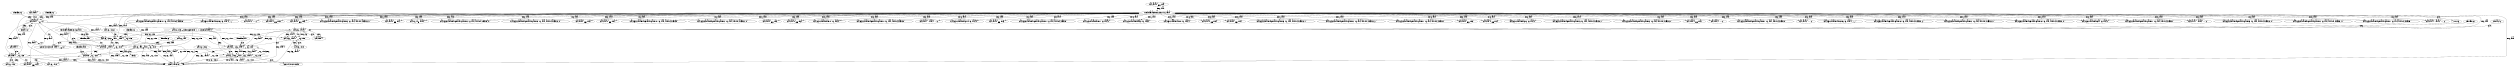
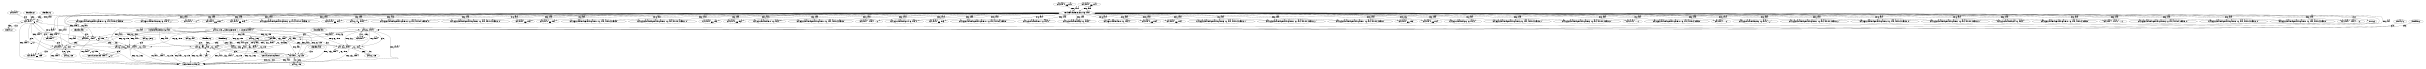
edge "(MethodParameterIn,const ut8 *data)" -> "(Call,data[0] == 0xa0)": reversed
edge "(MethodParameterIn,const ut8 *data)" -> "(Call,data[0] == 0x0a)": label "DDG: data" -> "DDG: addr"
edge "(MethodParameterIn,const ut8 *data)" -> "(Call,data[0] == 0xa2)": label "DDG: data" -> "DDG: addr"
edge "(MethodParameterIn,const ut8 *data)" -> "(Call,data[0] == 0x69)": label "AST: data" -> "DDG: data"
edge "(MethodParameterIn,const ut8 *data)" -> "(Call,data[0] == 0xe9)": label "DDG: addr" -> "DDG: data"
edge "(MethodParameterIn,const ut8 *data)" -> "(Call,data[0] == 0x29)": label "DDG: data" -> "DDG: 256"
edge "(Call,data[1] <= 127)" -> "(Call,op->jump = addr + data[1] + op->size)": reversed
edge "(MethodParameterIn,const ut8 *data)" -> "(Call,addr + data[1] + op->size)": label "DDG: data" -> "DDG: addr"
edge "(Call,op->size = snes_op_get_size (1, 1, &snes_op[data[0]]))" -> "(Call,addr + op->size)": added, label "DDG: op->size"
edge "(Call,op->size = snes_op_get_size (1, 1, &snes_op[data[0]]))" -> "(Call,data[1] + op->size)": added, label "DDG: op->size"
edge "(MethodParameterIn,const ut8 *data)" -> "(Call,data[0] == 0xa9)": label "DDG: data" -> "AST: "
edge "(MethodParameterIn,ut62 addr)" -> "(Call,addr + data[1] + op->size)": label "AST: " -> "DDG: addr"
edge "(Call,addr - (256 - data[1]) + op->size)" -> "(Call,op->fail = addr + op->size)": added, label "DDG: addr"
edge "(Call,op->fail)" -> "(Call,op->fail = addr + op->size)": label "DDG: data" -> "AST: "
edge "(MethodParameterIn,ut62 addr)" -> "(Call,op->fail = addr + op->size)": added, label "DDG: addr"
edge "(Call,addr - (256 - data[1]) + op->size)" -> "(Call,(256 - data[1]) + op->size)": added, label "CFG:"
edge "(Call,op->fail = addr + op->size)" -> "(Call,addr + op->size)": label "DDG: addr" -> "CFG: "
edge "(Call,addr + op->size)" -> "(Call,op->fail = addr + op->size)": added, label "AST:"
node "(Block,)": label "(Block,)" -> "(Call,)"
node "(Literal,static int)": label "(Literal,static int)" -> "(MethodReturn,static int)"
node "(ControlStructure,else)": label "(ControlStructure,else)" -> "(ControlStructure,pattern)"
